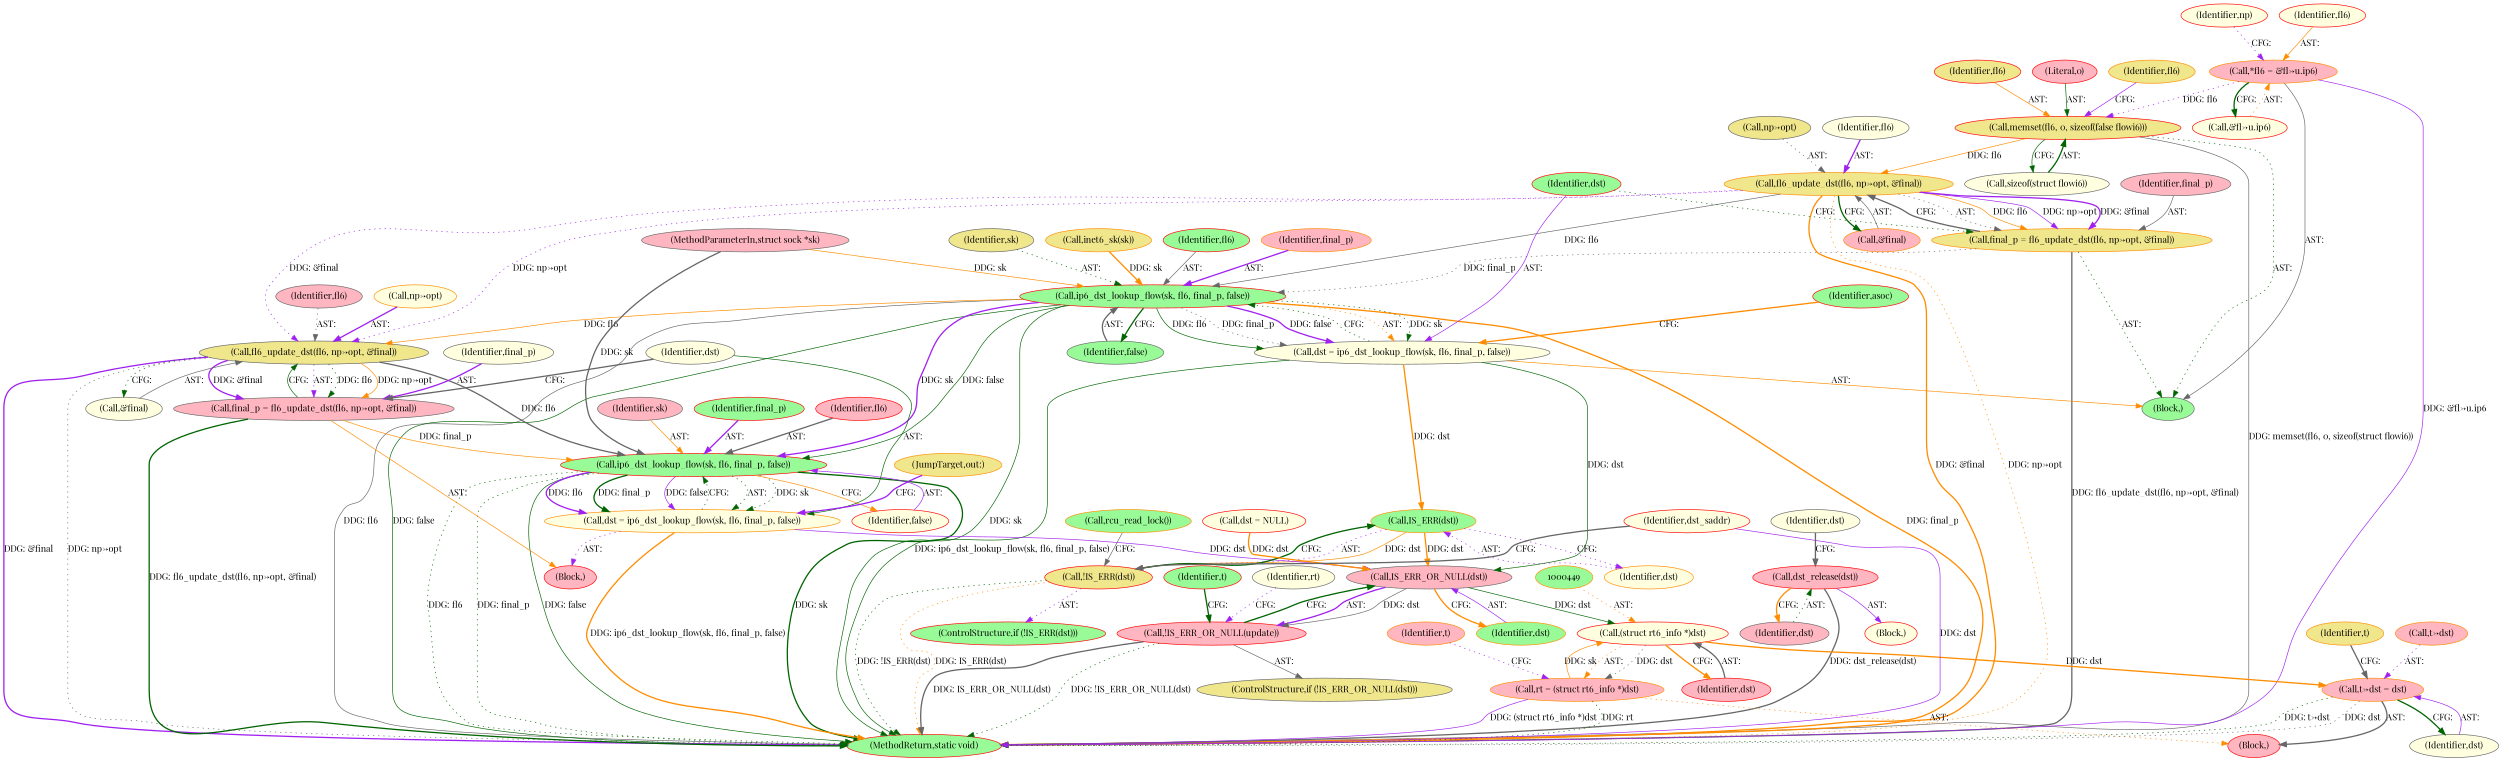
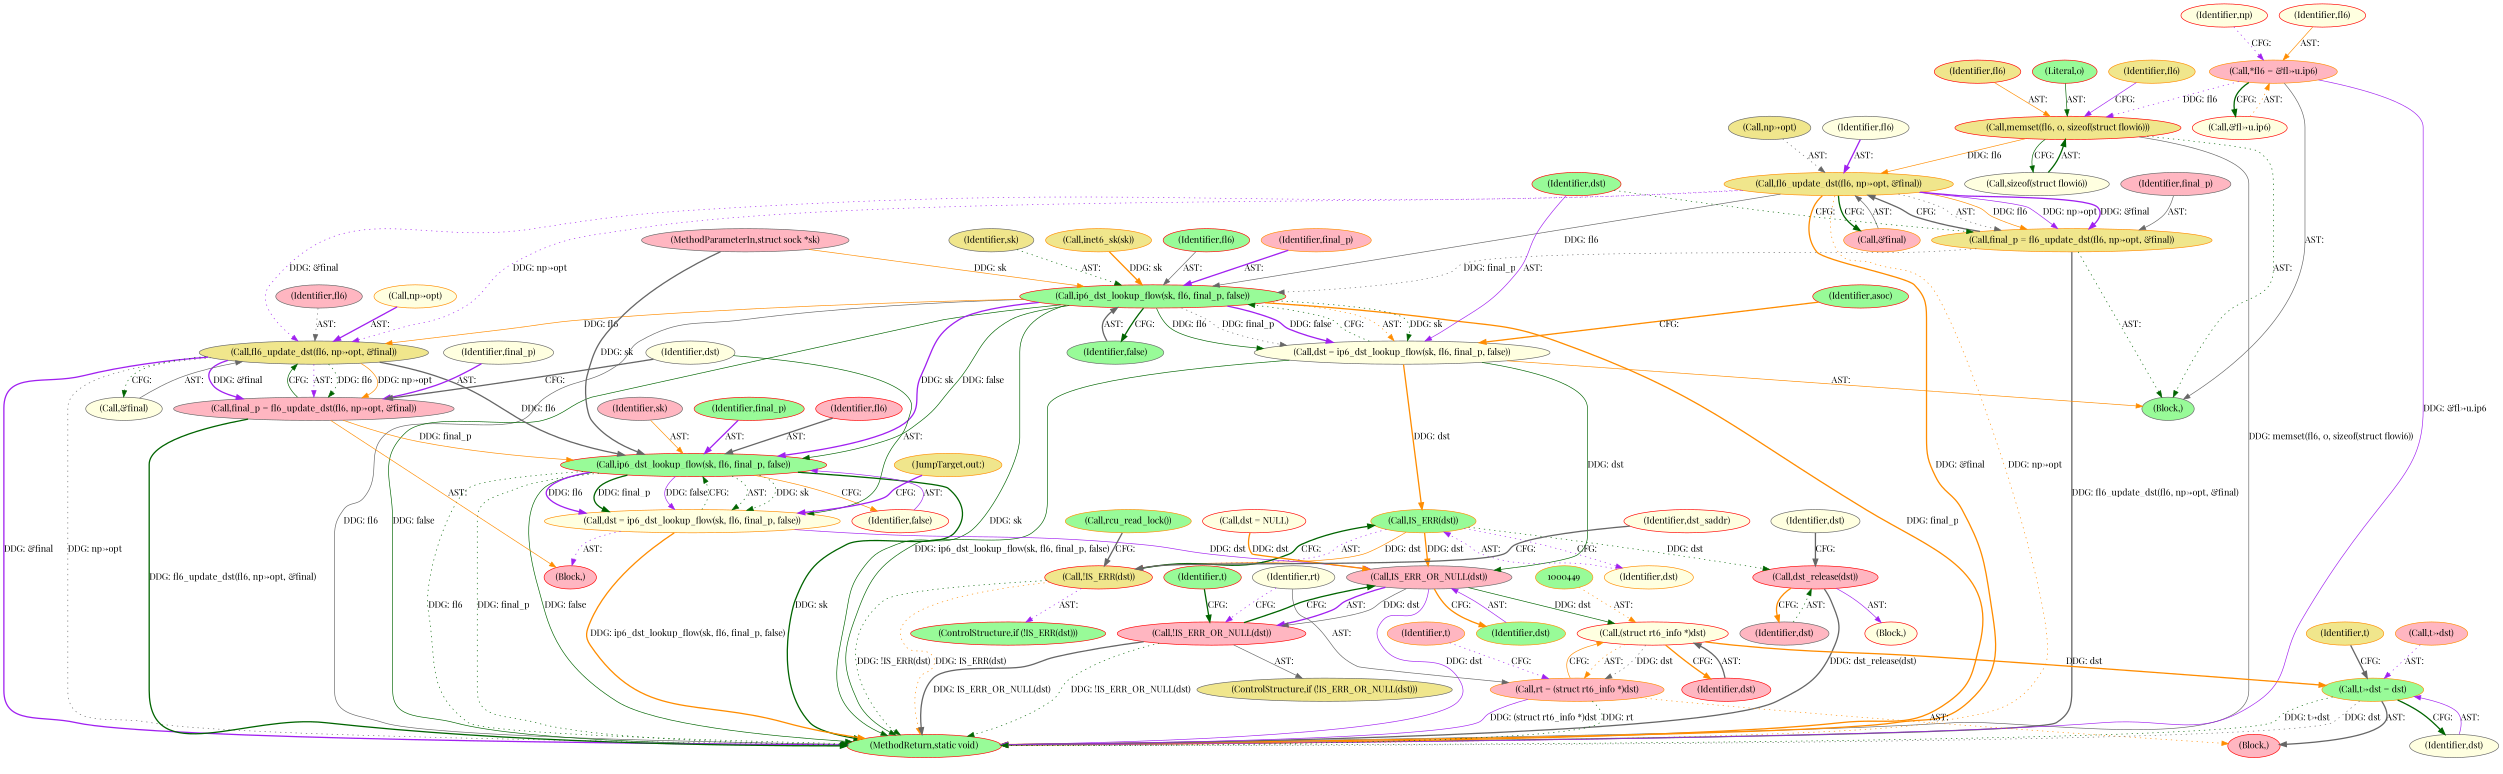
node "(Literal,0)": fillcolor lightpink -> palegreen
node "(Call,memset(fl6, 0, sizeof(false flowi6)))": label "(Call,memset(fl6, 0, sizeof(false flowi6)))" -> "(Call,memset(fl6, 0, sizeof(struct flowi6)))"
edge "(Call,rcu_read_lock())" -> "(Call,!IS_ERR(dst))": style solid -> bold
edge "(Call,IS_ERR(dst))" -> "(Call,dst_release(dst))": added, label "DDG: dst"
node "(Call,!IS_ERR_OR_NULL(update))": label "(Call,!IS_ERR_OR_NULL(update))" -> "(Call,!IS_ERR_OR_NULL(dst))"
edge "(Call,rt = (struct rt6_info *)dst)" -> "(Call,(struct rt6_info *)dst)": label "DDG: sk" -> "CFG: "
edge "(Identifier,rt)" -> "(Call,rt = (struct rt6_info *)dst)": added, label "AST:"
node "(Call,t->dst = dst)": fillcolor lightpink -> palegreen
edge "(Identifier,dst_saddr)" -> "(MethodReturn,static void)": now "(Call,IS_ERR_OR_NULL(dst))" -> "(MethodReturn,static void)"
